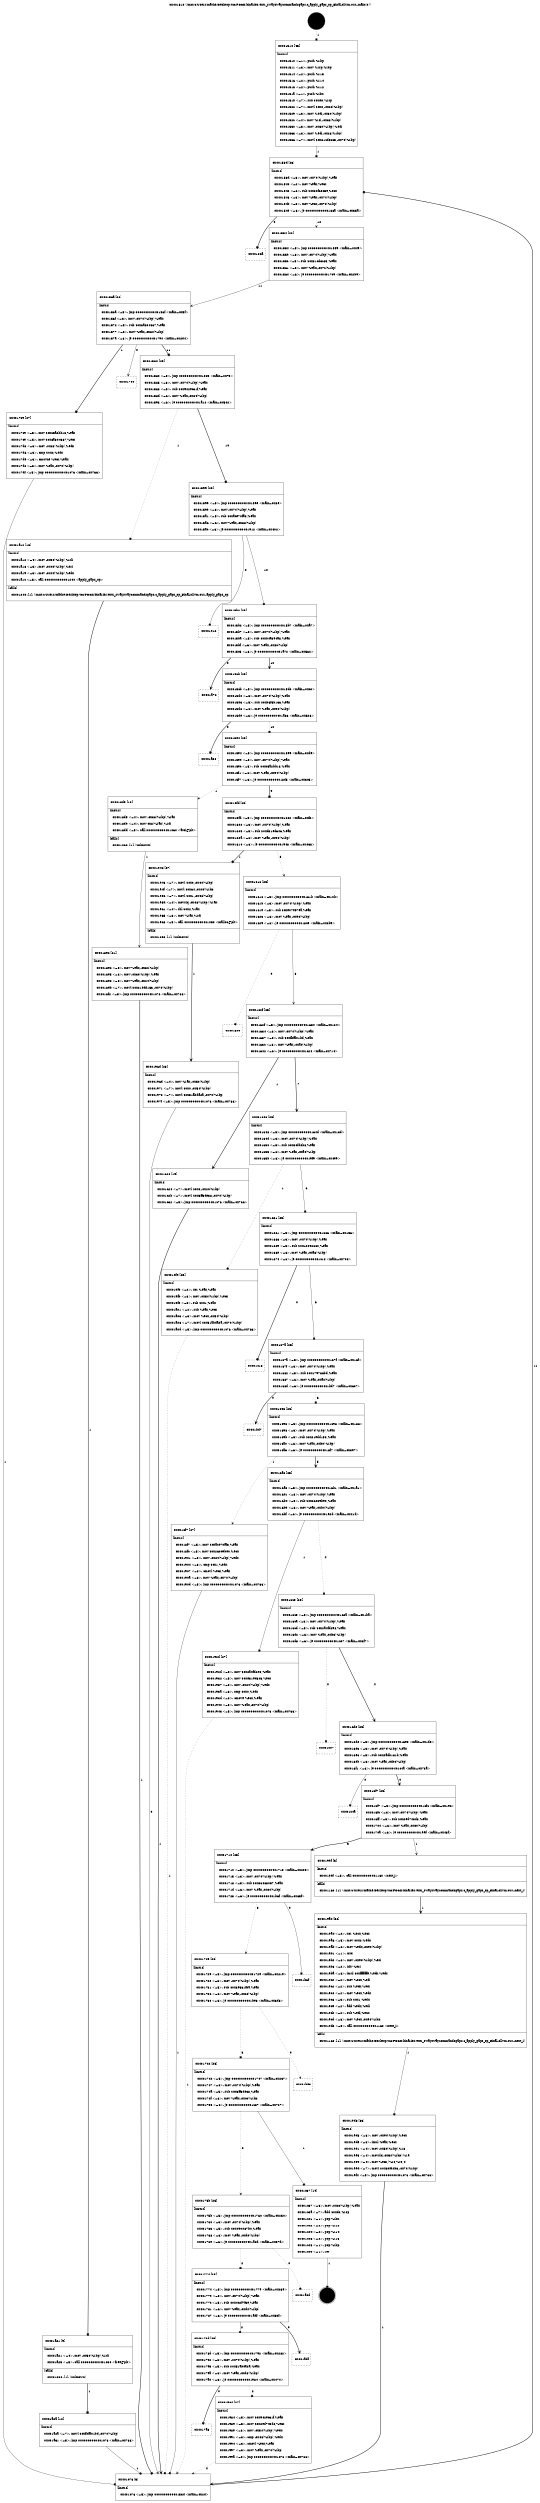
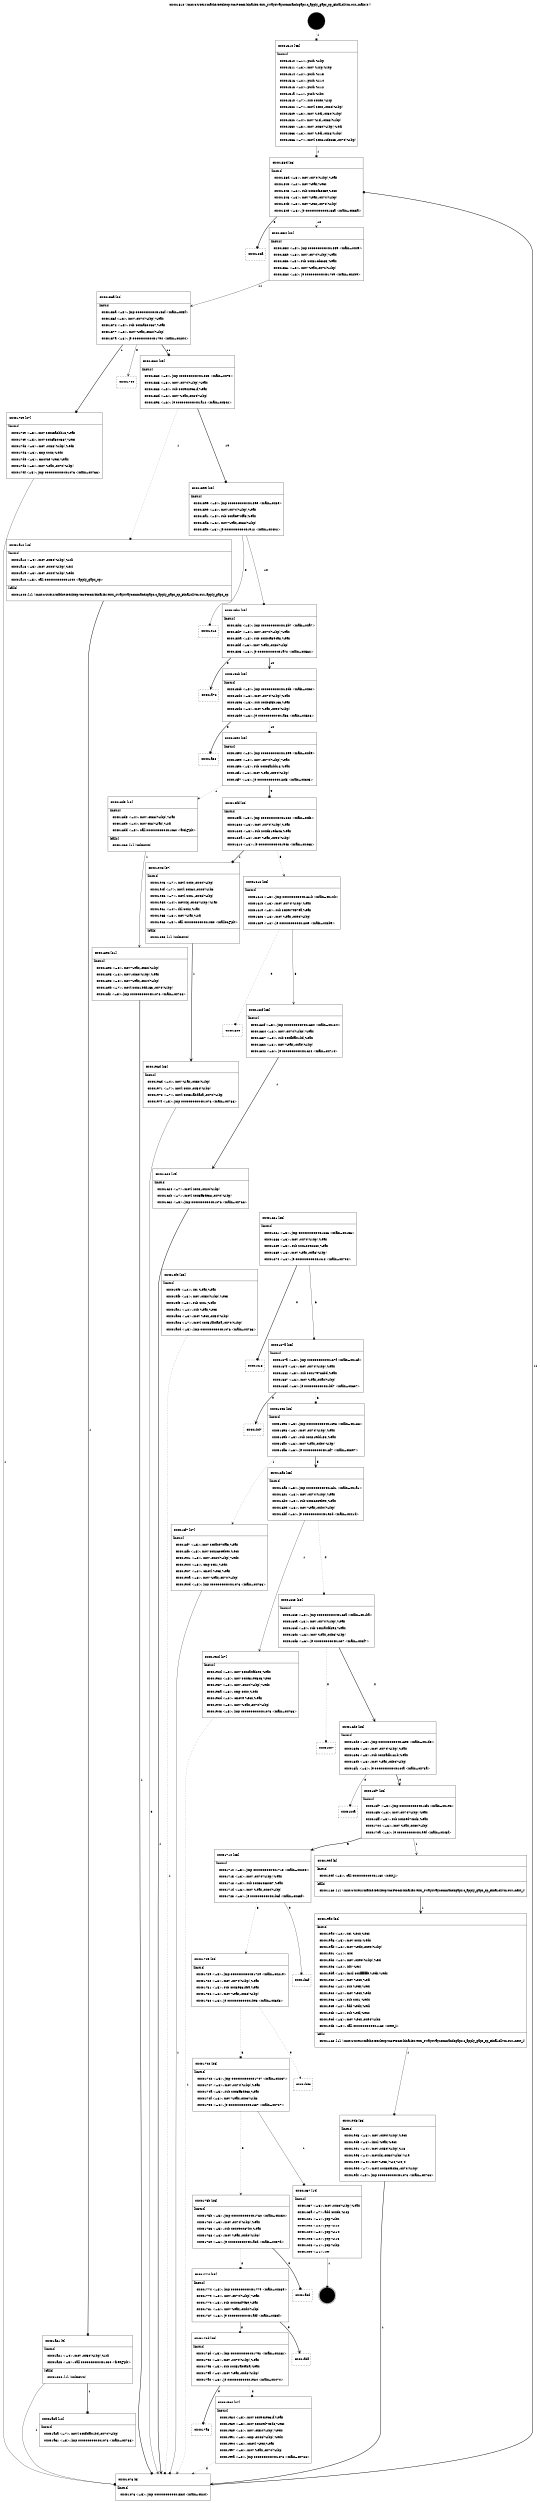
node "0x401648 [25]": removed
edge "0x4016ac [25]" -> "0x40192d [27]": arrowhead box -> vee
edge "0x40175b [25]" -> "0x401a8d": style dotted -> bold
edge "0x401a2a [12]" -> "0x401c76 [5]": now "0x401a21 [9]" -> "0x401c76 [5]"
